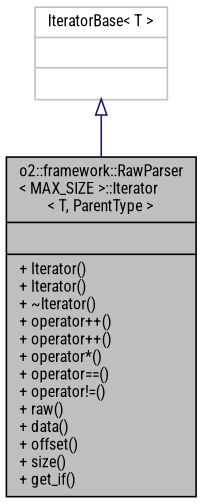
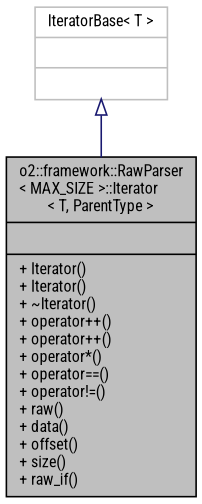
node "o2::framework::RawParser": text "+ get_if()" -> "+ raw_if()"
